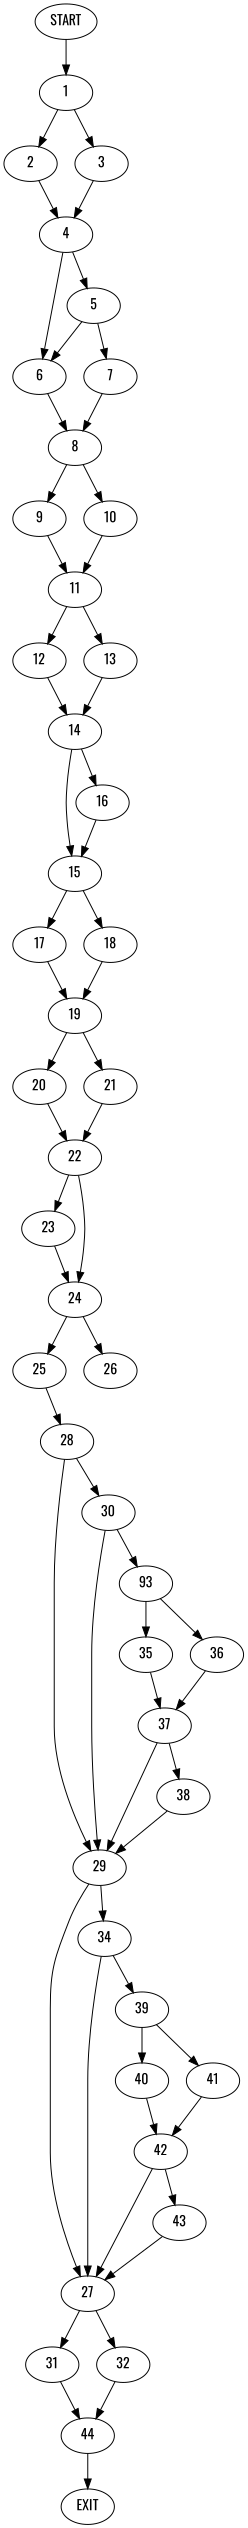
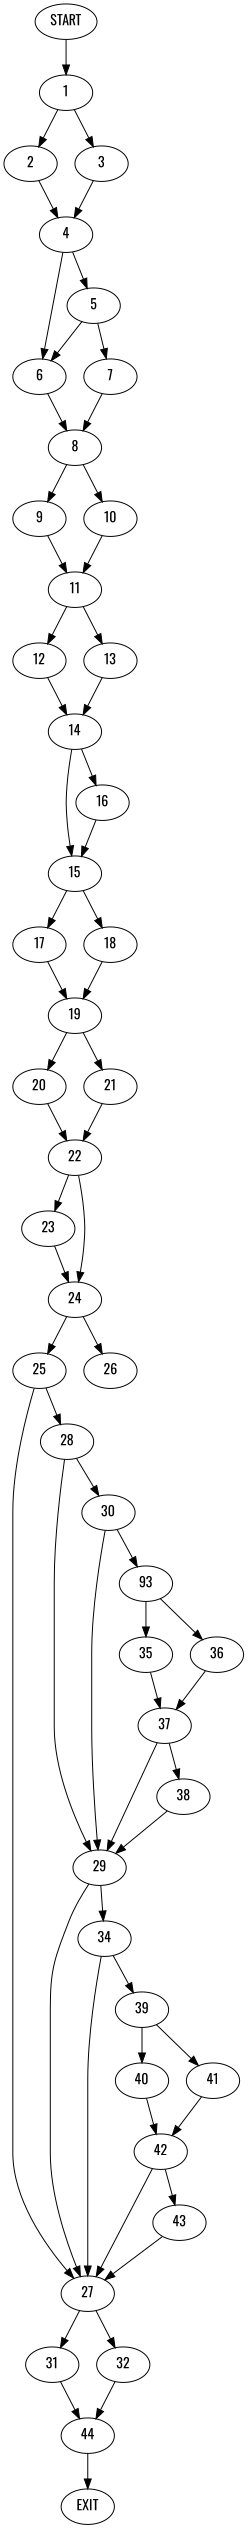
edge "25" -> "27": added
